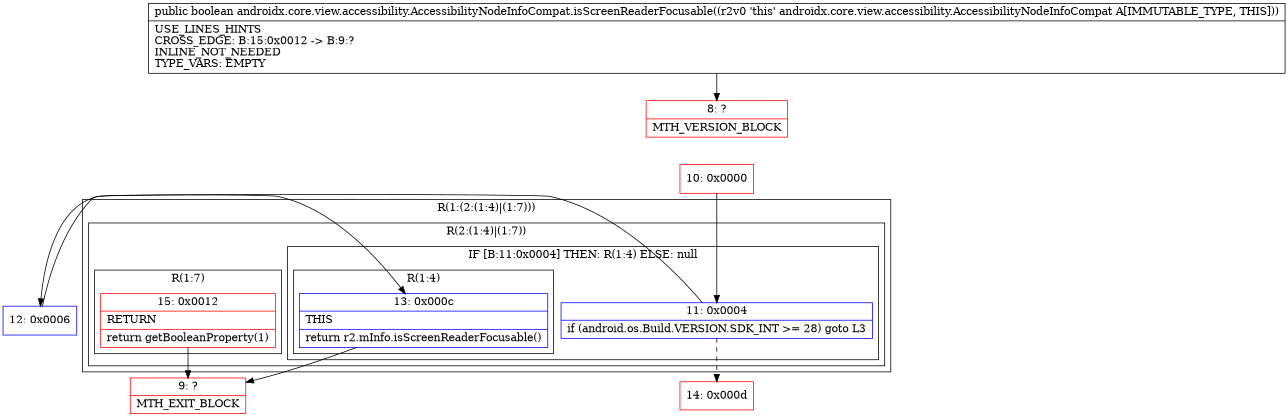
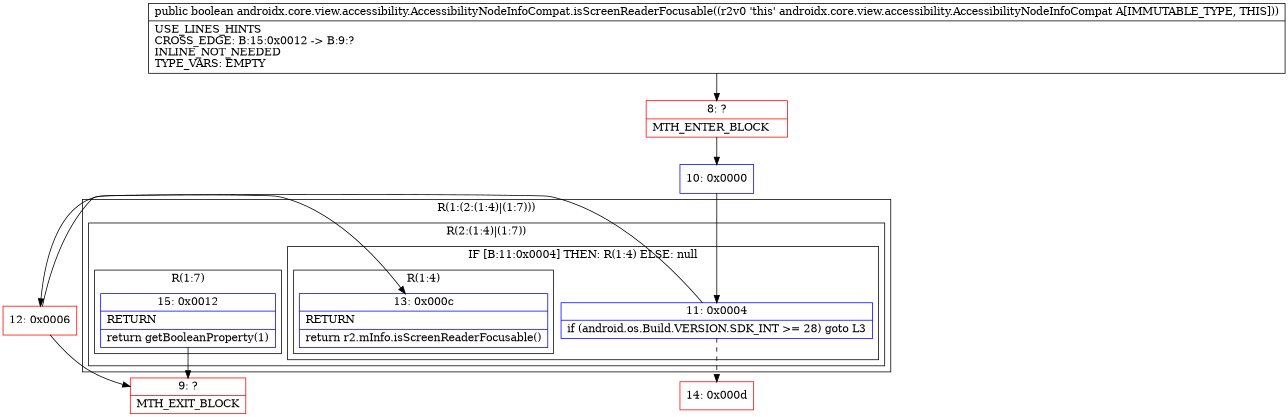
node "8: ?": text "MTH_VERSION_BLOCK" -> "MTH_ENTER_BLOCK"
edge "8: ?" -> "10: 0x0000": added
node "10: 0x0000": color red -> blue
node "13: 0x000c": text "THIS" -> "RETURN"
node "12: 0x0006": color blue -> red
node "15: 0x0012": color red -> blue
edge "13: 0x000c" -> "9: ?": now "12: 0x0006" -> "9: ?"
